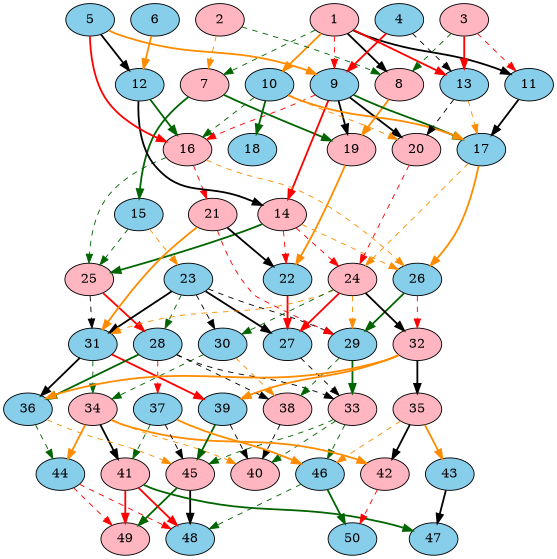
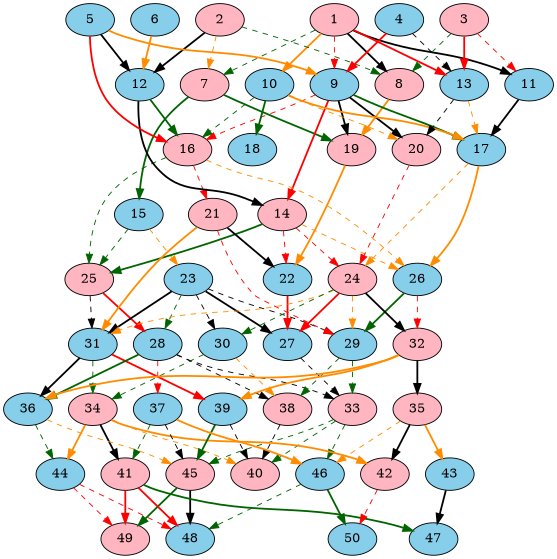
edge "2" -> "12": added
edge "29" -> "33": style bold -> dashed
